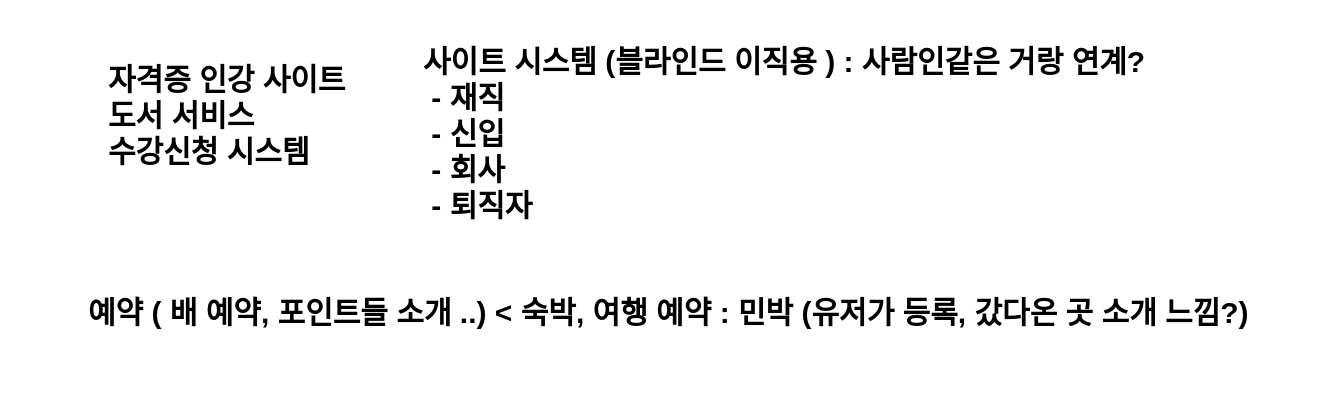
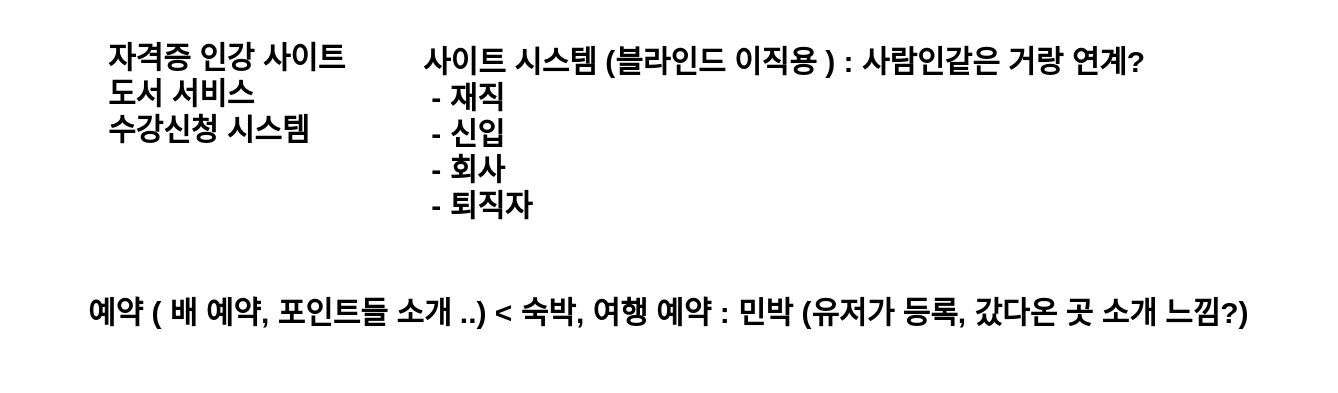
node "자격증 인강 사이트 도서 서비스 수강신청 시스템": moved (248, 151) -> (248, 128)
